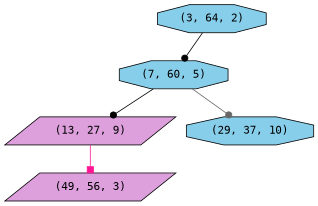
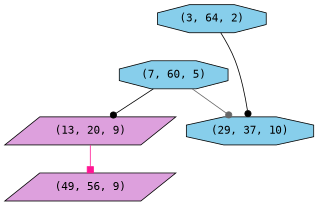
edge "(3, 64, 2)" -> "(7, 60, 5)": now "(3, 64, 2)" -> "(29, 37, 10)"
node "(13, 27, 9)": label "(13, 27, 9)" -> "(13, 20, 9)"
node "(49, 56, 3)": label "(49, 56, 3)" -> "(49, 56, 9)"
